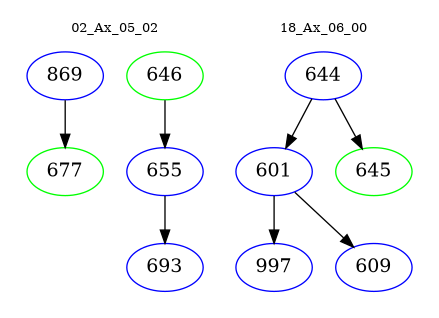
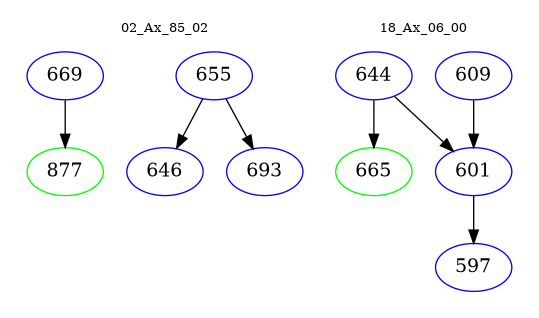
cluster "02_Ax_05_02": label "02_Ax_05_02" -> "02_Ax_85_02"
node "869": label "869" -> "669"
node "646": color green -> blue
edge "646" -> "655": reversed
node "677": label "677" -> "877"
node "645": label "645" -> "665"
edge "601" -> "609": reversed
node "997": label "997" -> "597"
